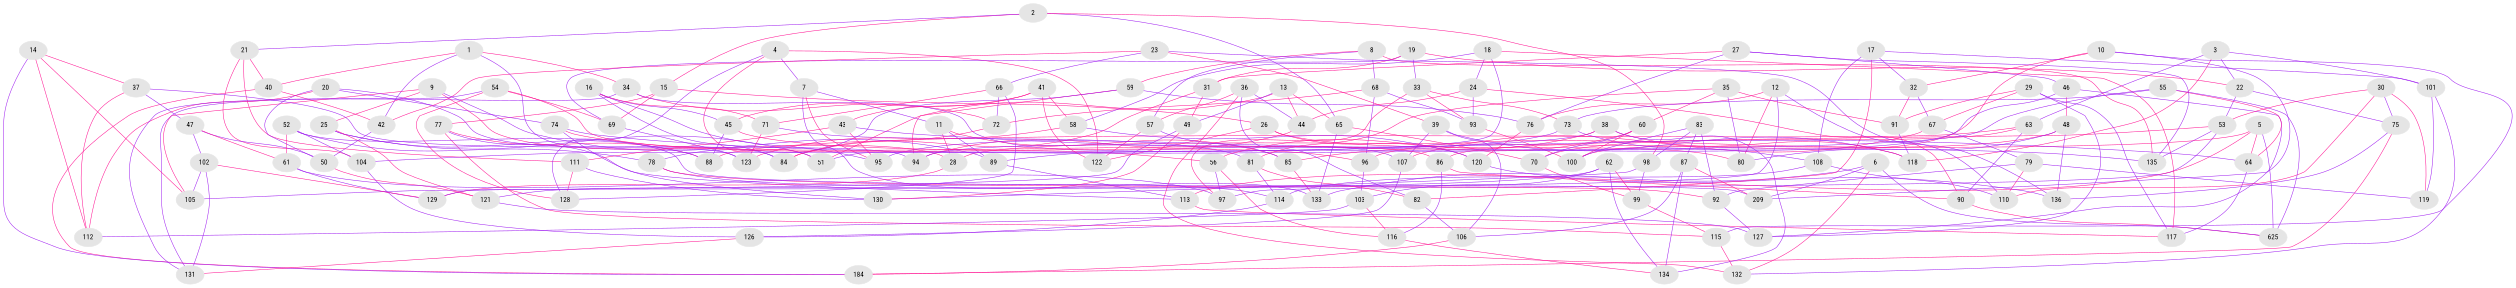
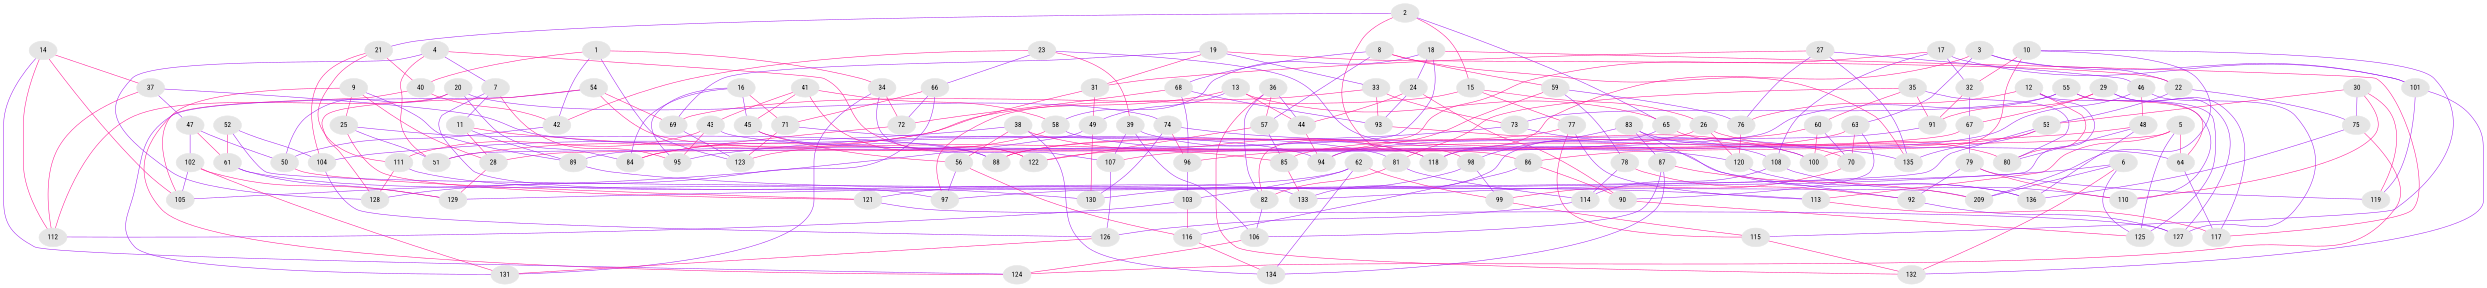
edge "52" -- "78": removed
edge "102" -- "131": color purple -> deeppink
node "625": label "625" -> "125"
node "184": label "184" -> "124"
